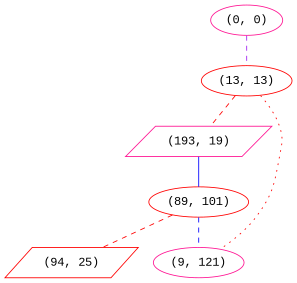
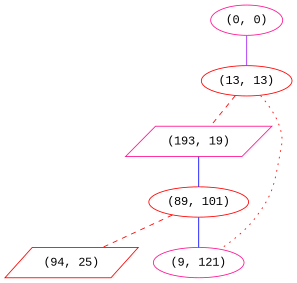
edge "(0, 0)" -- "(13, 13)": style dashed -> solid
edge "(89, 101)" -- "(9, 121)": style dashed -> solid
